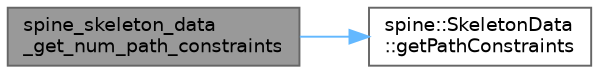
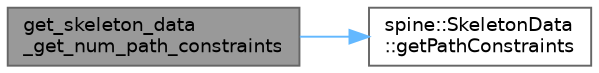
node "spine_skeleton_data _get_num_path_constraints": label "spine_skeleton_data _get_num_path_constraints" -> "get_skeleton_data _get_num_path_constraints"
